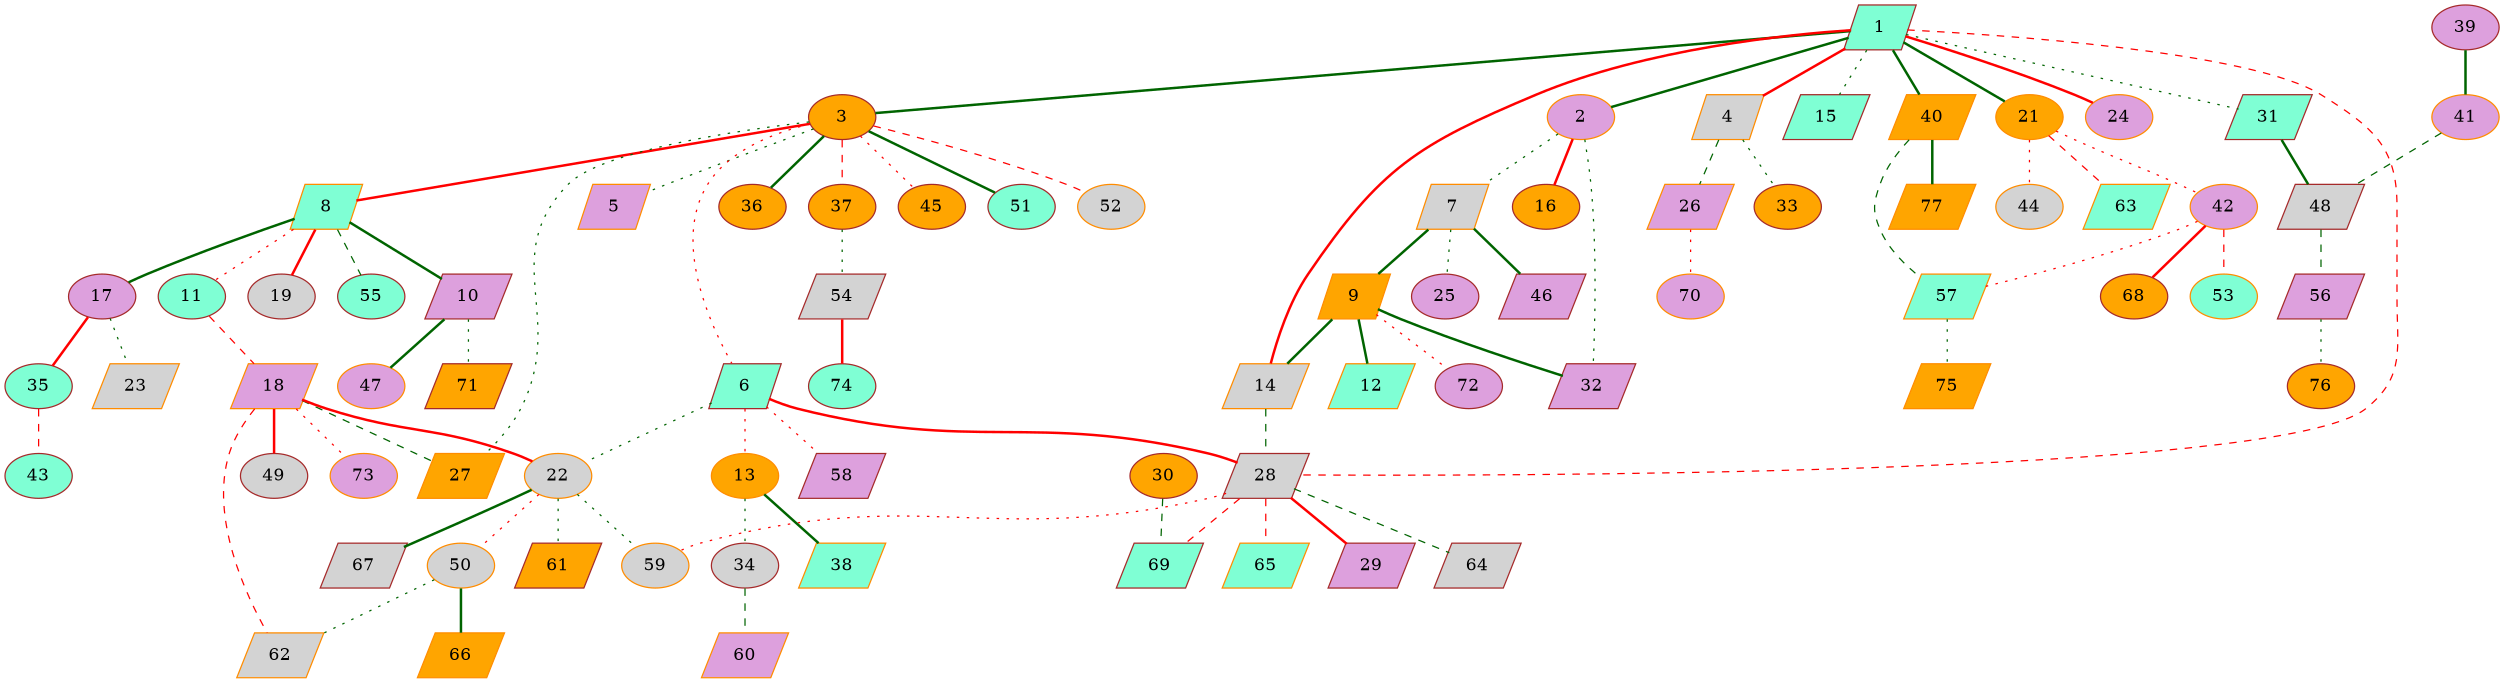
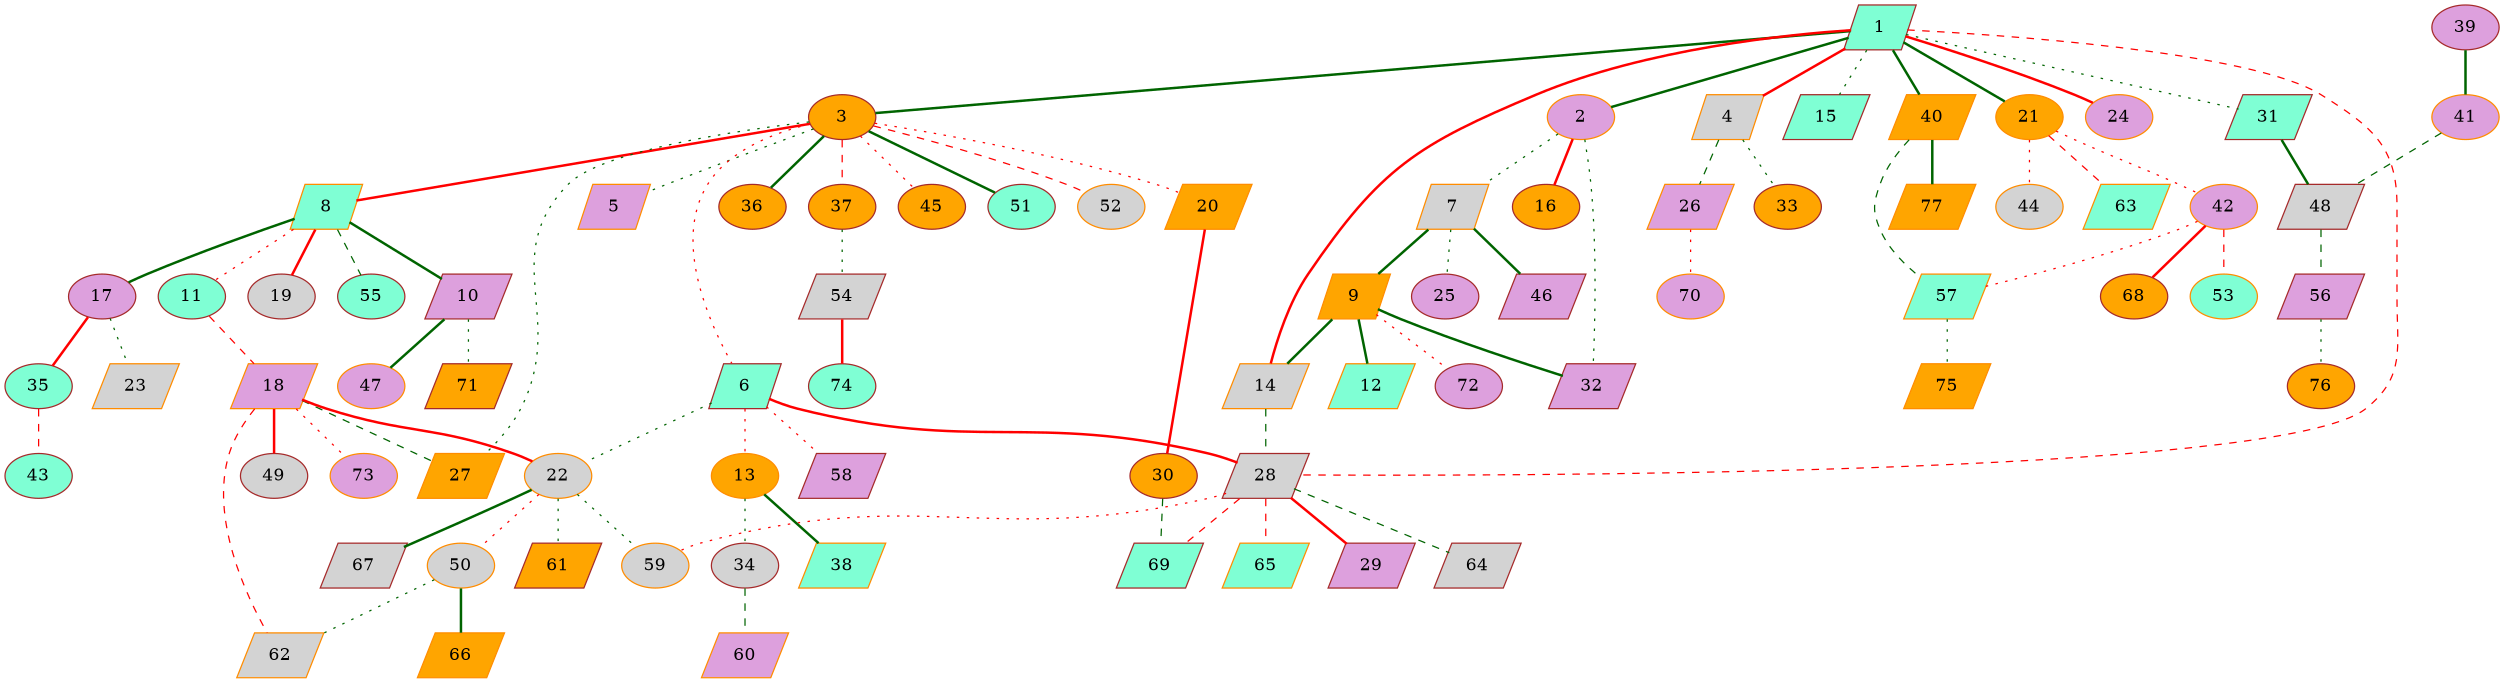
node "20": added
